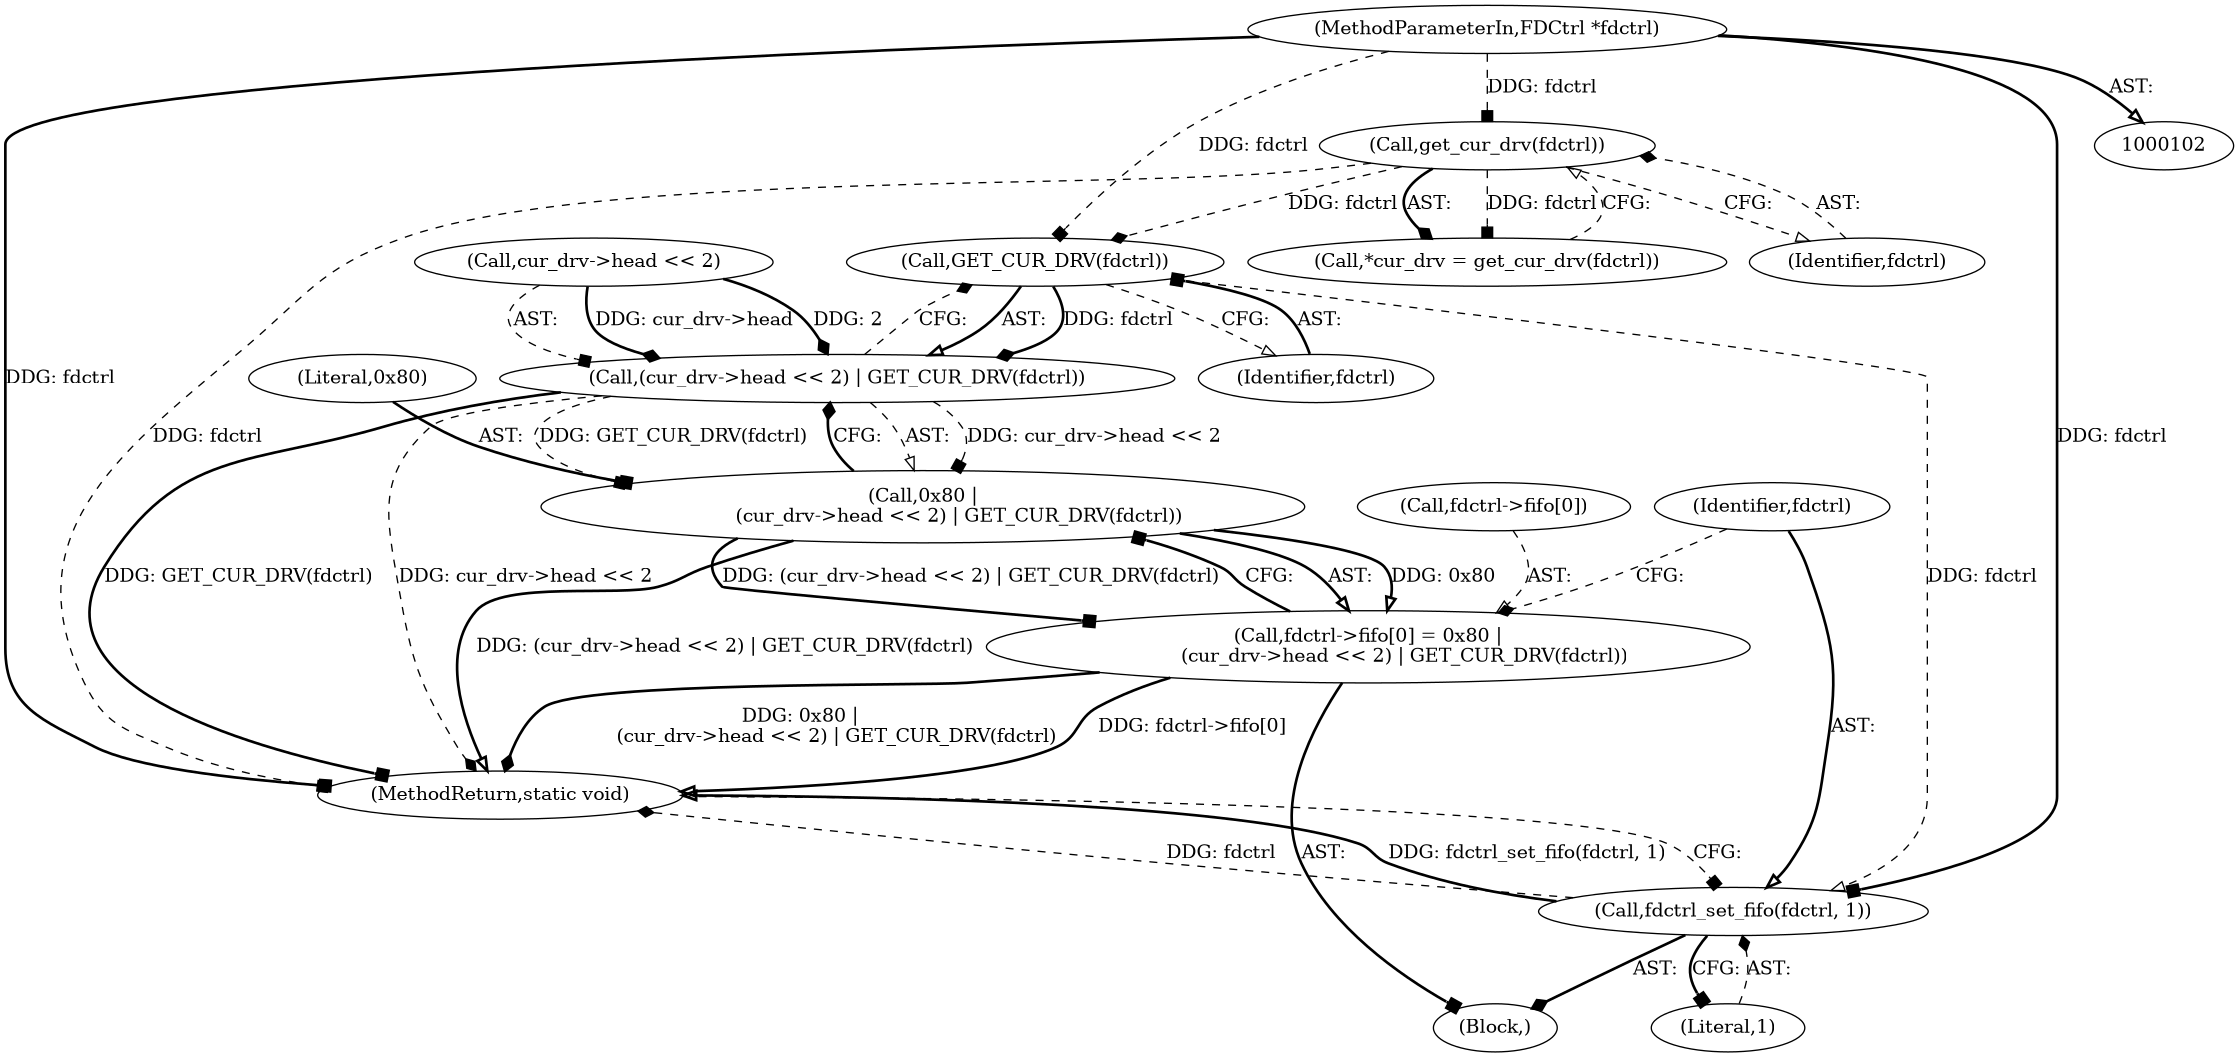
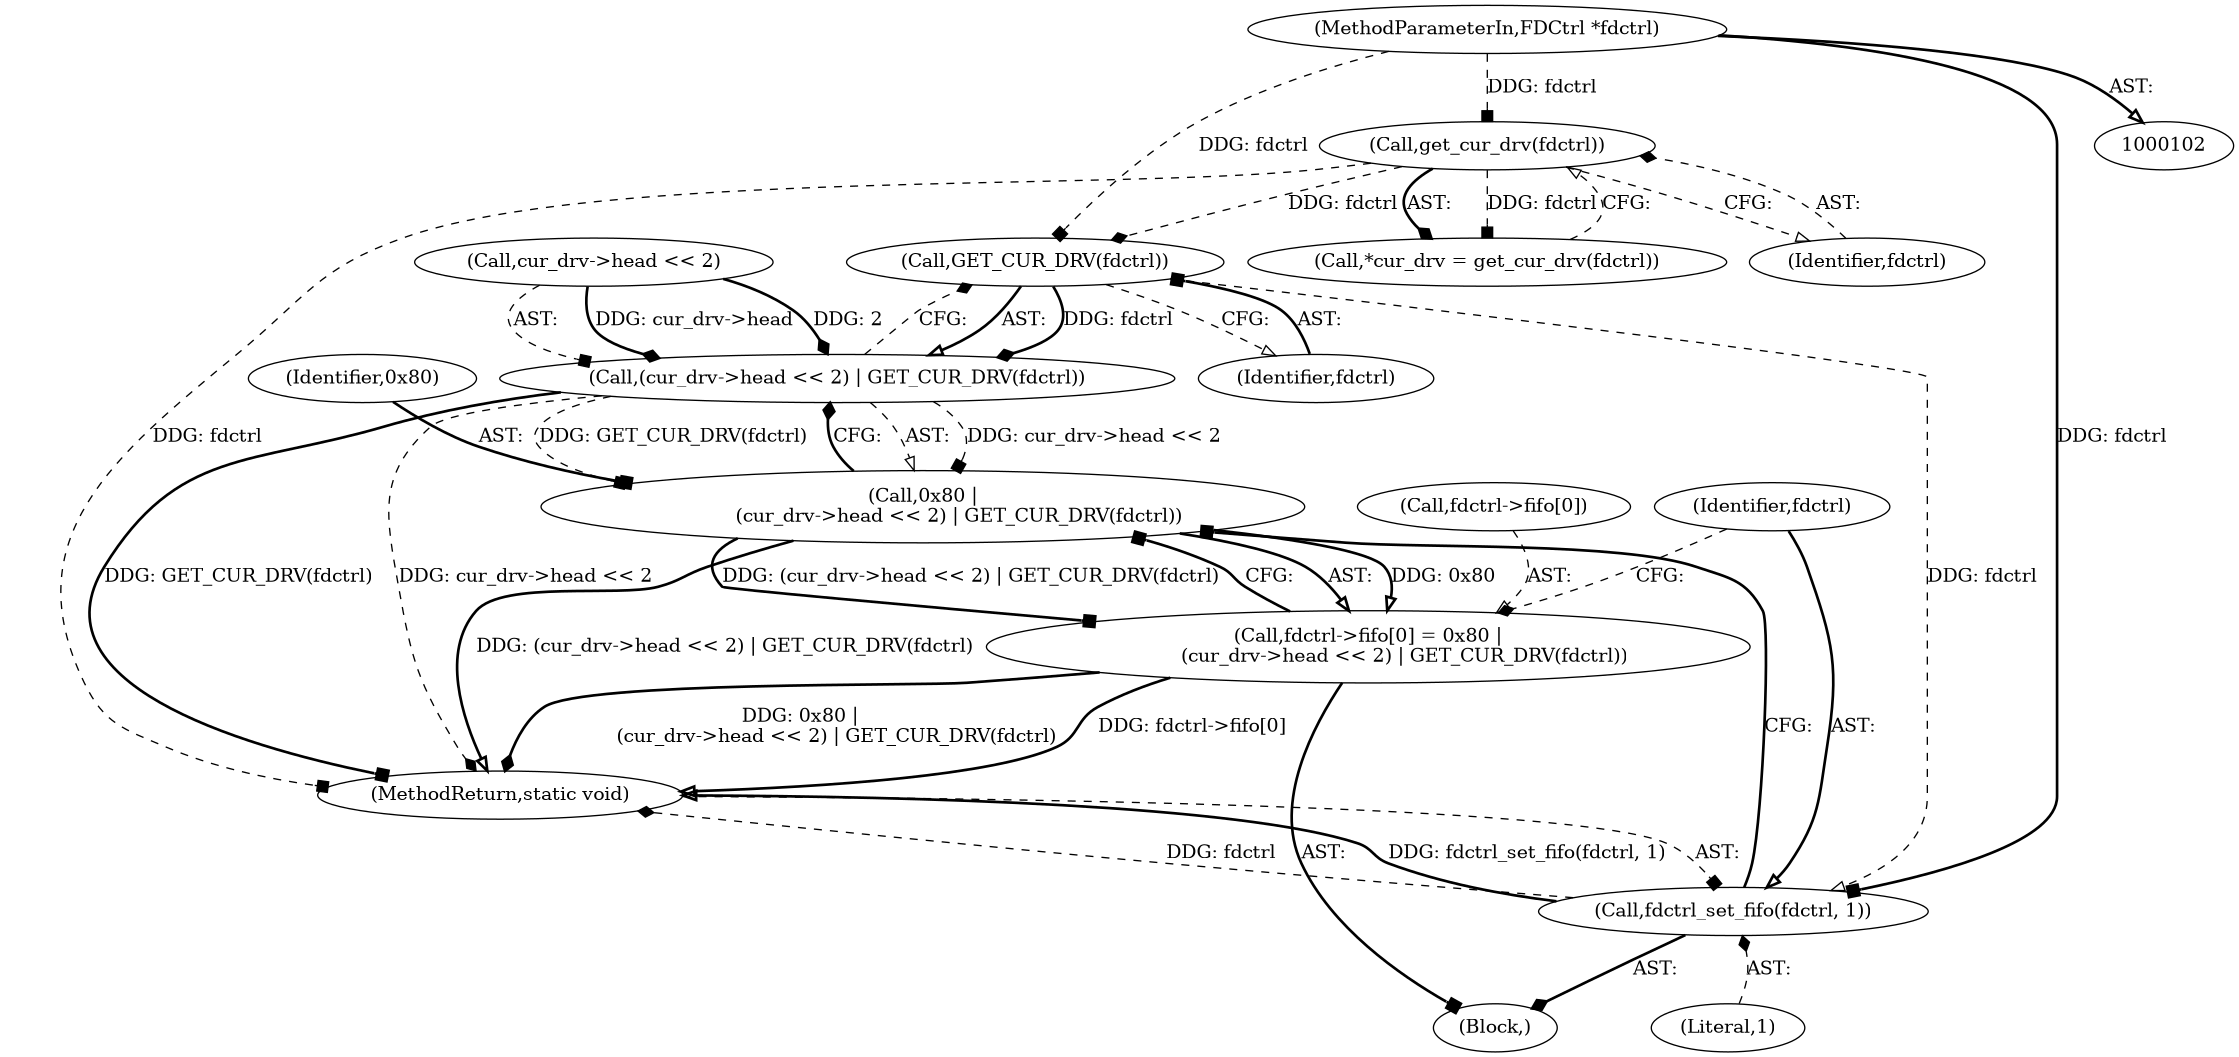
edge "(MethodParameterIn,FDCtrl *fdctrl)" -> "(MethodReturn,static void)": removed, label "DDG: fdctrl"
node "(Literal,0x80)": label "(Literal,0x80)" -> "(Identifier,0x80)"
edge "(MethodReturn,static void)" -> "(Call,fdctrl_set_fifo(fdctrl, 1))": label "CFG: " -> "AST: "
edge "(Call,fdctrl_set_fifo(fdctrl, 1))" -> "(Literal,1)": now "(Call,fdctrl_set_fifo(fdctrl, 1))" -> "(Call,0x80 | (cur_drv->head << 2) | GET_CUR_DRV(fdctrl))"
